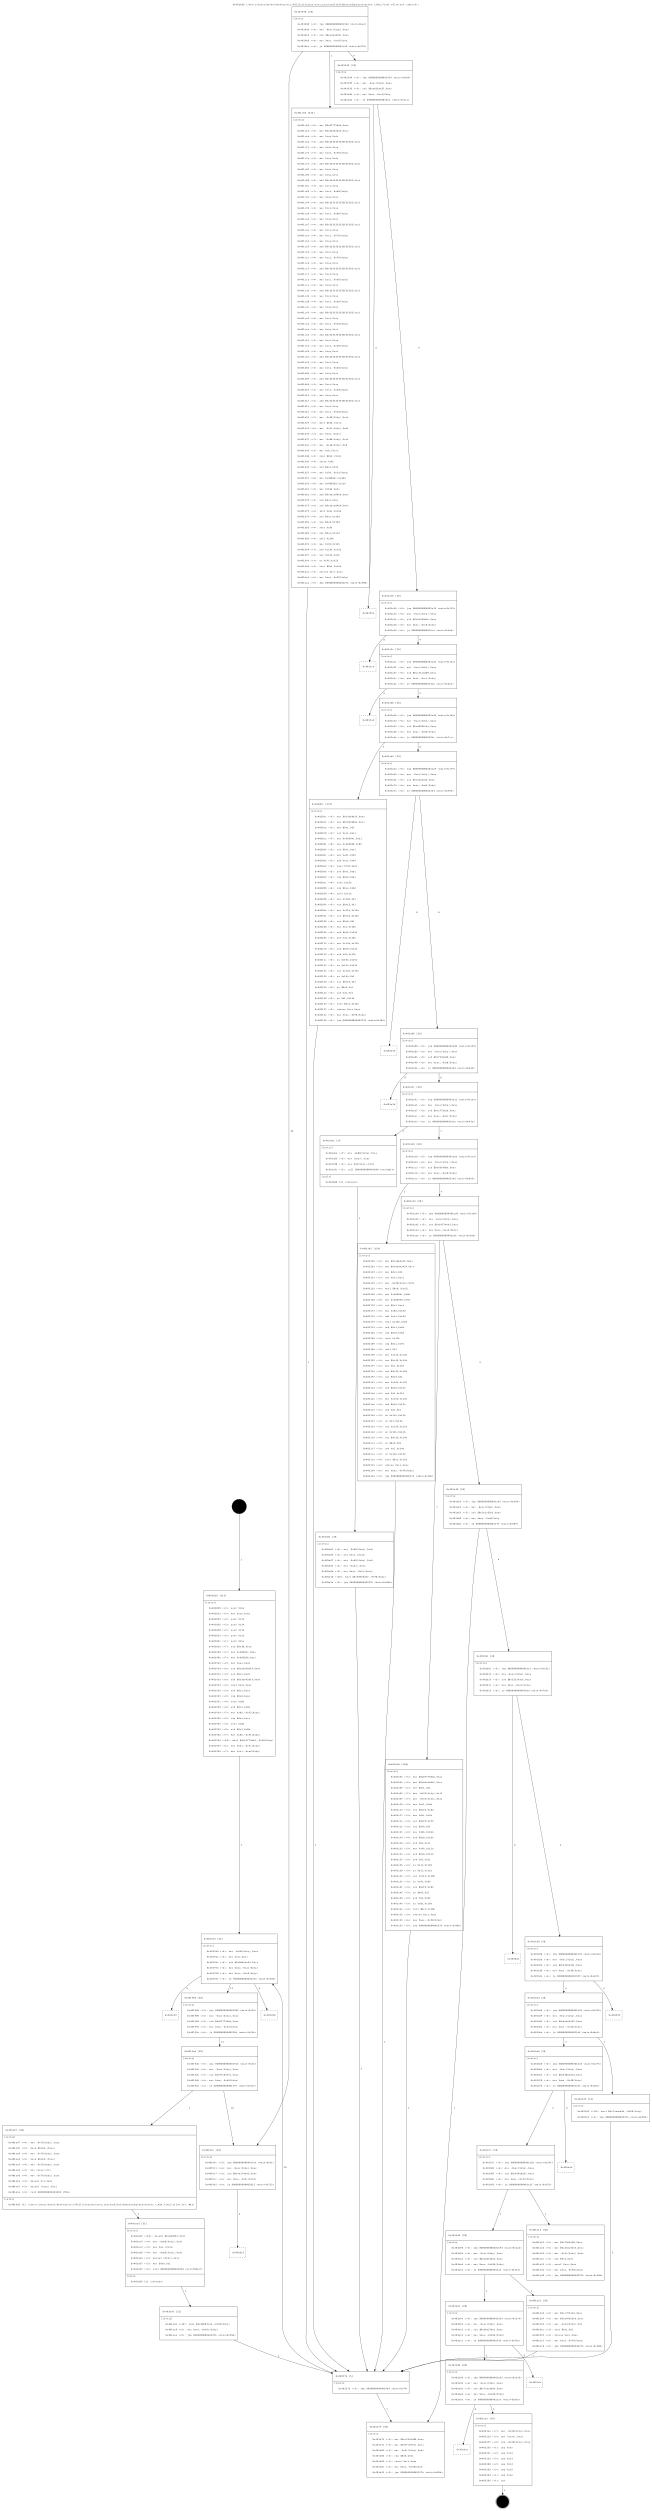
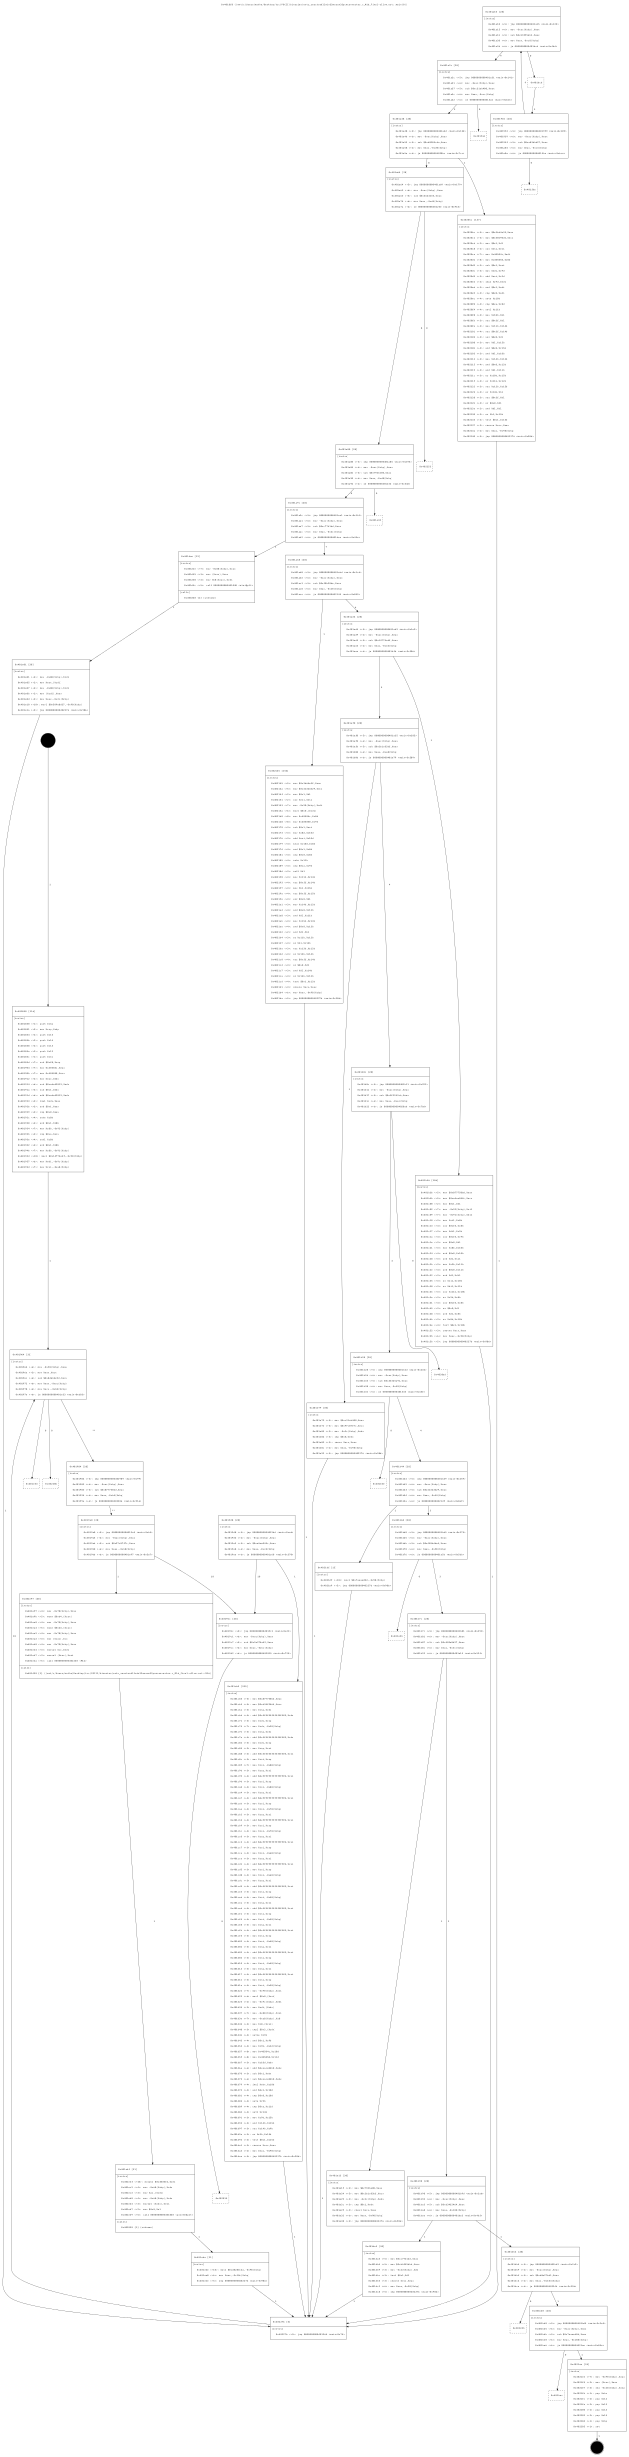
edge "0x4019d8 [28]" -> "0x4019f4 [28]": now "0x401dcd" -> "0x4019f4 [28]"
edge "0x402276 [5]" -> "0x401e79 [30]": reversed
